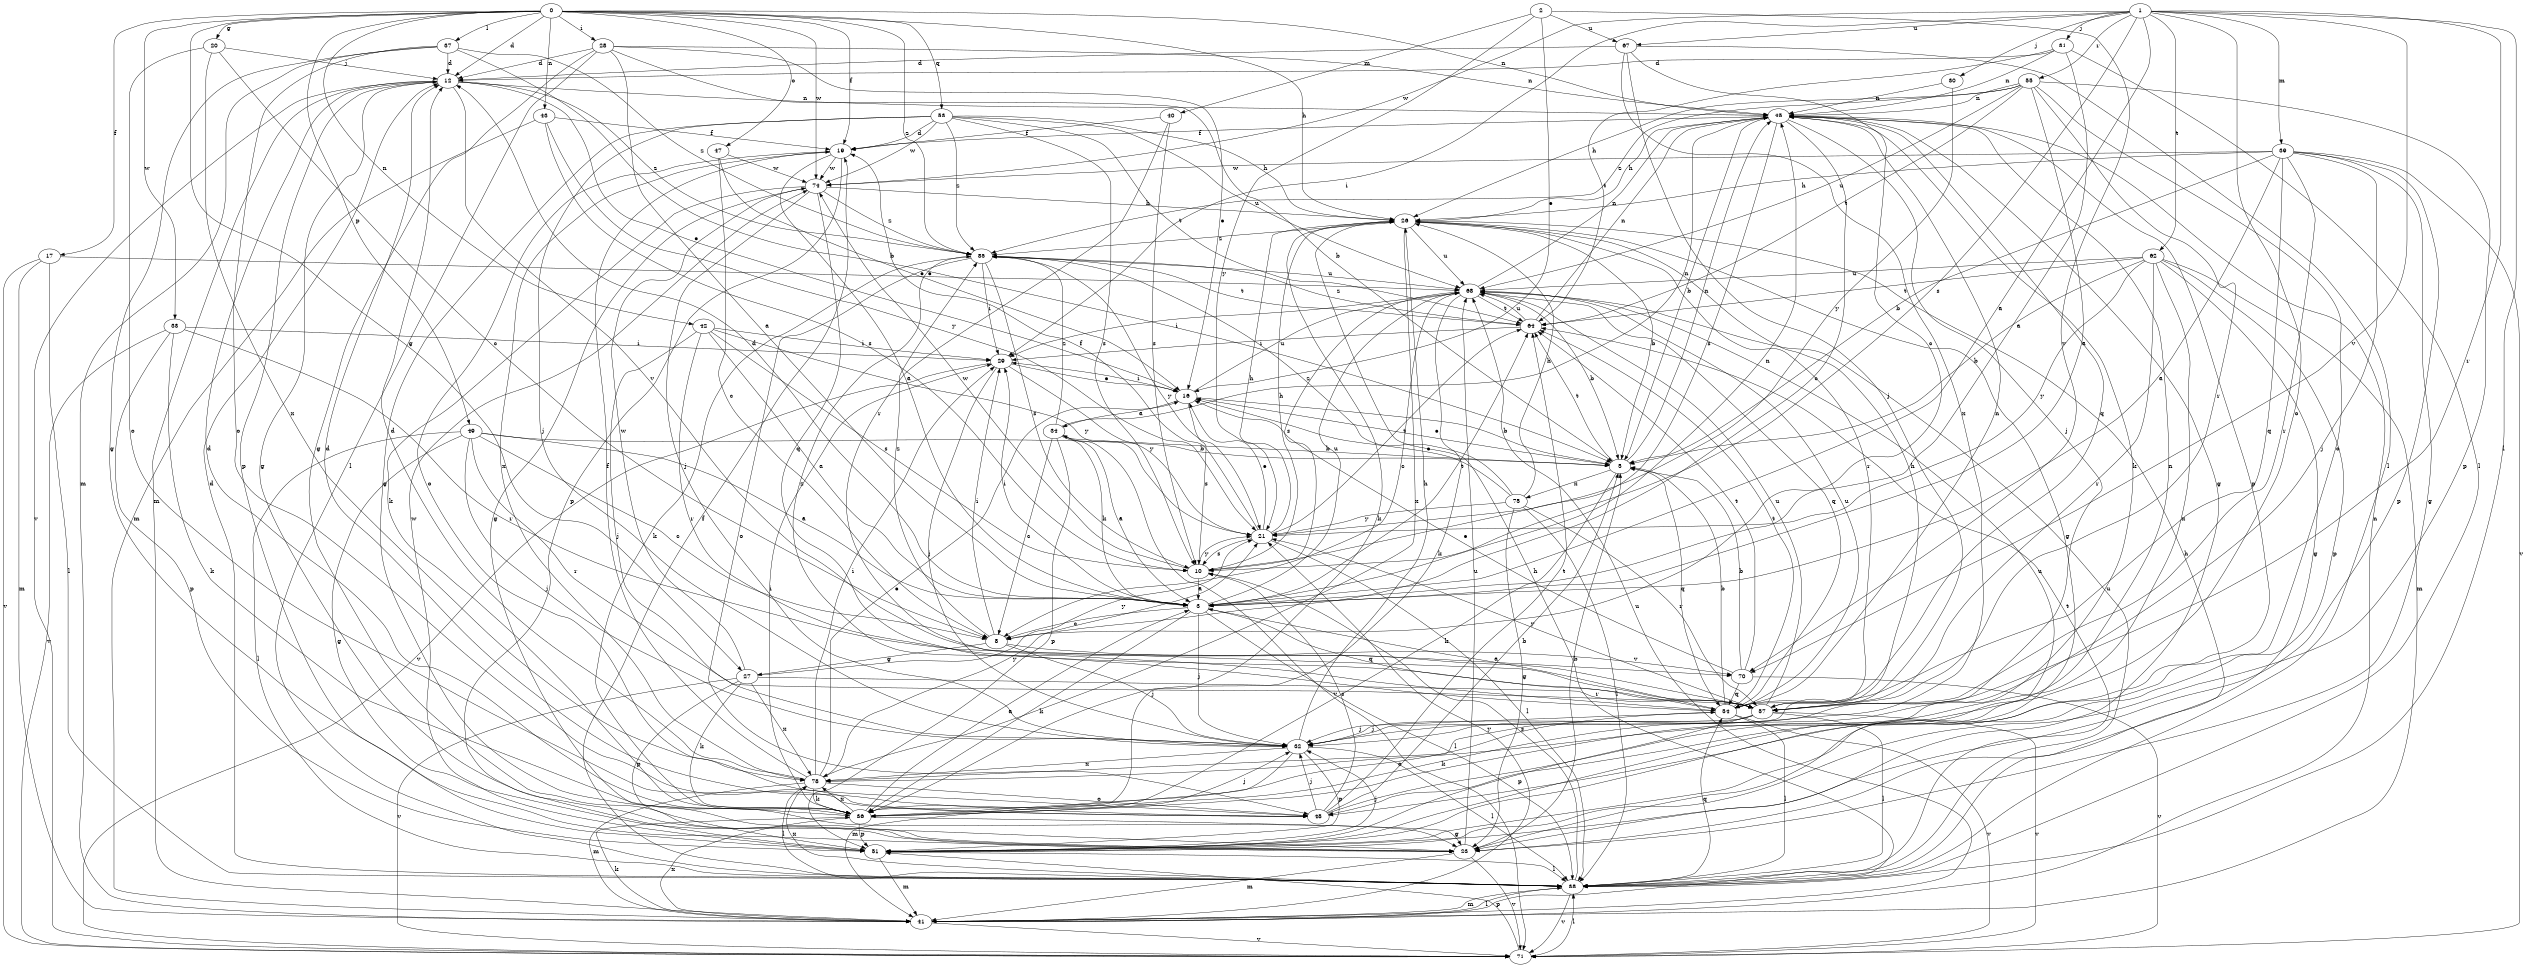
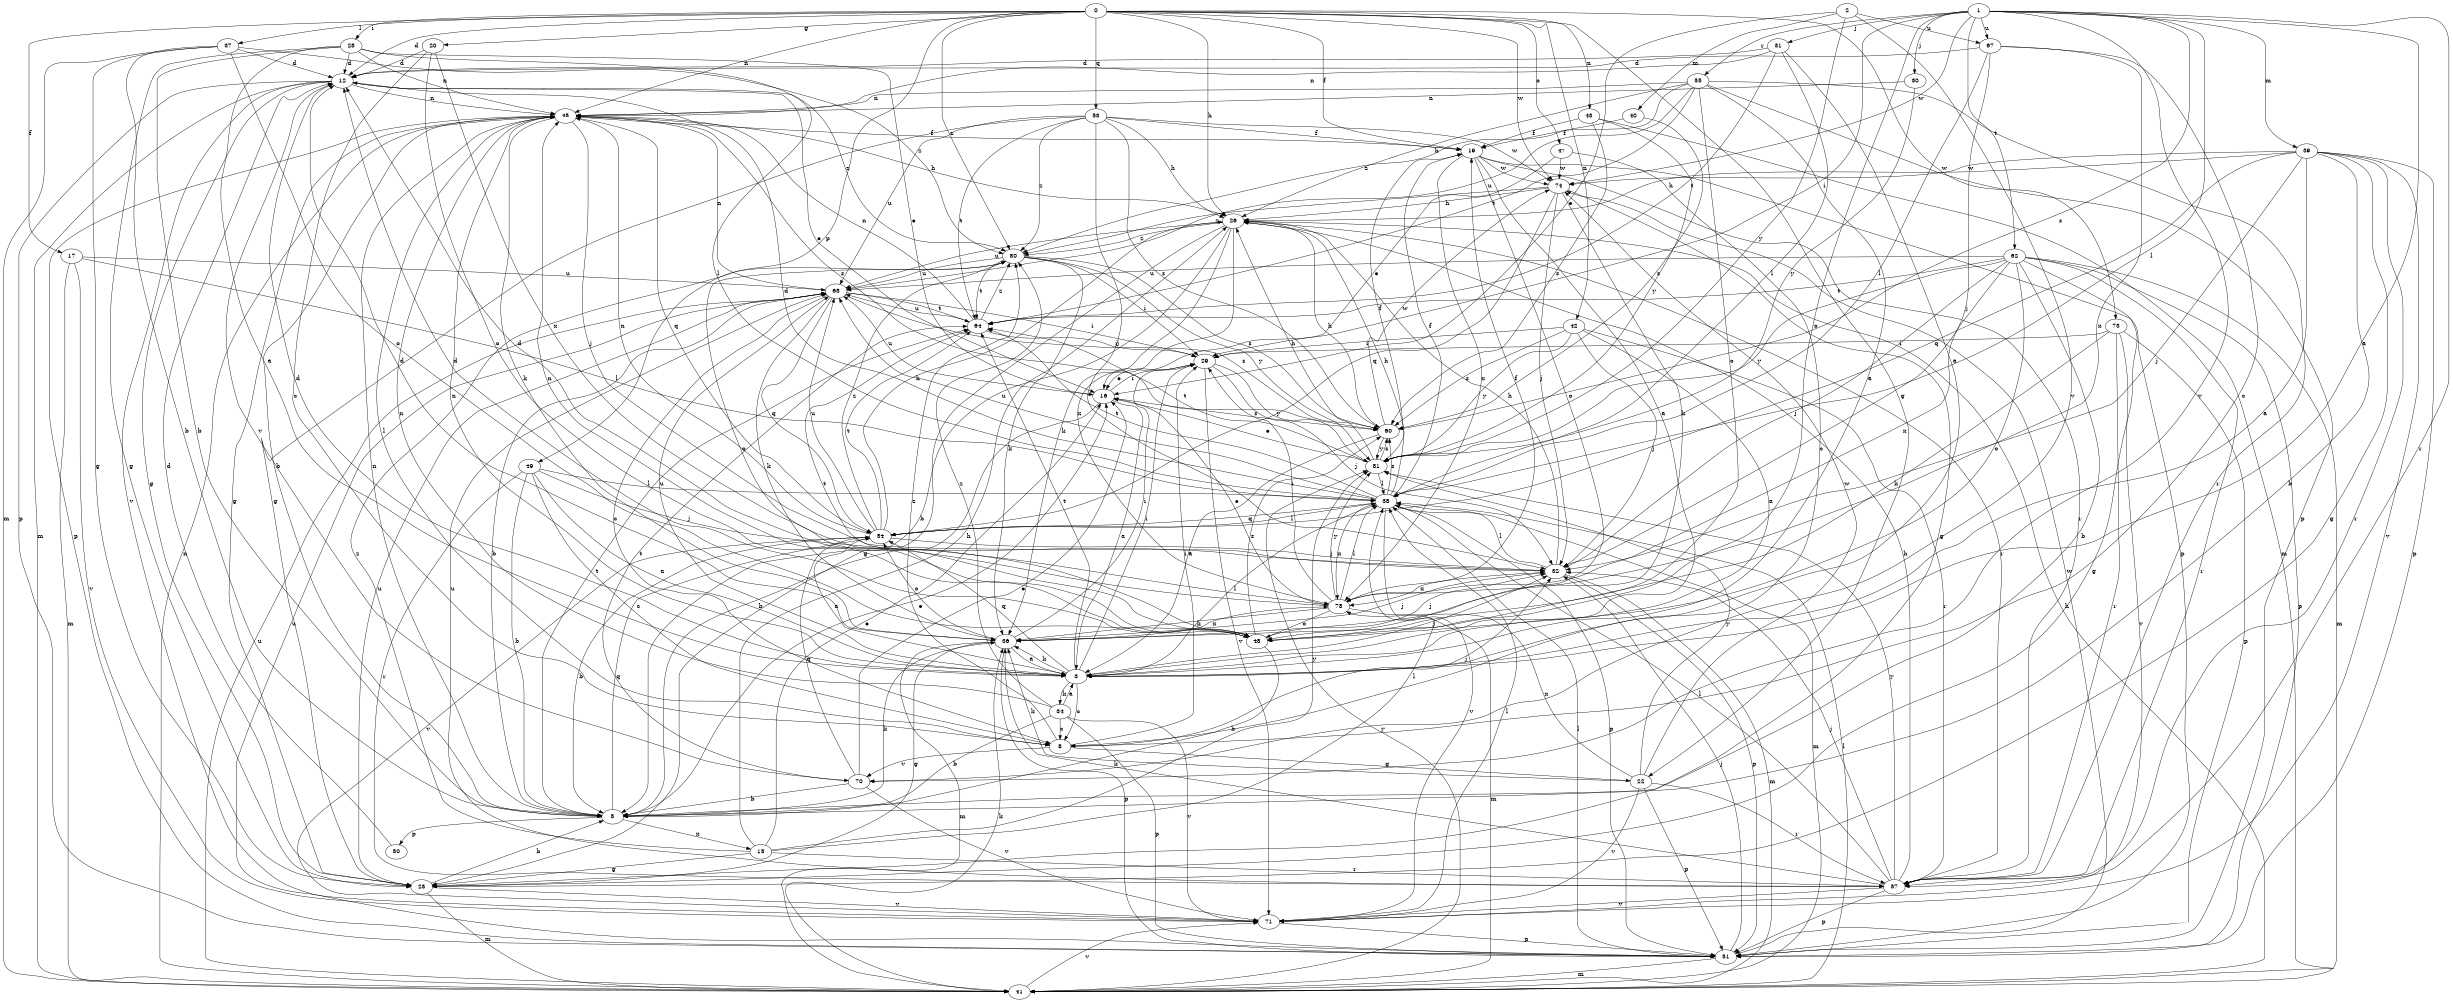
edge "20" -> "12": label "j" -> "d"
edge "53" -> "19": label "d" -> "f"
node "85": label "85" -> "80"
edge "17" -> "68": label "e" -> "u"
node "33": label "33" -> "73"
edge "54" -> "26": added, label "h"
edge "45" -> "8": label "c" -> "l"
edge "16" -> "34": now "16" -> "3"
edge "62" -> "32": added, label "j"
node "75": label "75" -> "15"
node "21": label "21" -> "81"
node "10": label "10" -> "60"
edge "40" -> "57": now "19" -> "57"
edge "62" -> "48": added, label "o"
node "27": label "27" -> "22"
edge "38" -> "51": added, label "p"
edge "49" -> "23": removed, label "g"
node "50": added
edge "36" -> "41": label "x" -> "m"
